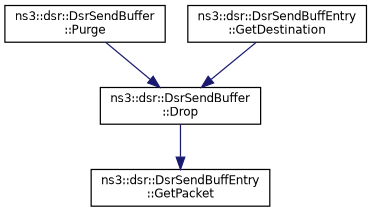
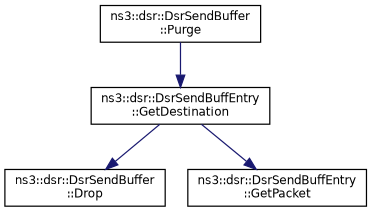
edge "ns3::dsr::DsrSendBuffer ::Purge" -> "ns3::dsr::DsrSendBuffer ::Drop": now "ns3::dsr::DsrSendBuffer ::Purge" -> "ns3::dsr::DsrSendBuffEntry ::GetDestination"
edge "ns3::dsr::DsrSendBuffer ::Drop" -> "ns3::dsr::DsrSendBuffEntry ::GetPacket": now "ns3::dsr::DsrSendBuffEntry ::GetDestination" -> "ns3::dsr::DsrSendBuffEntry ::GetPacket"
